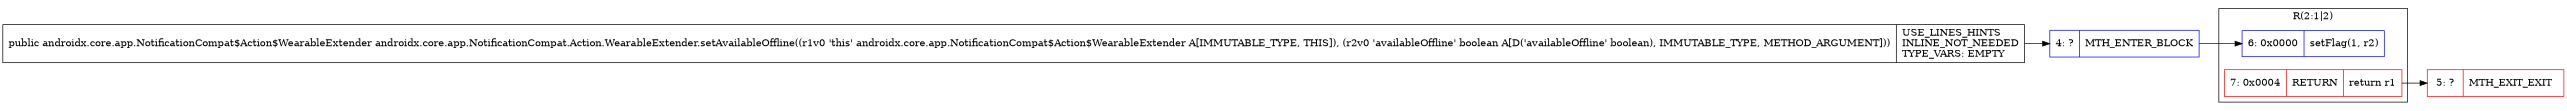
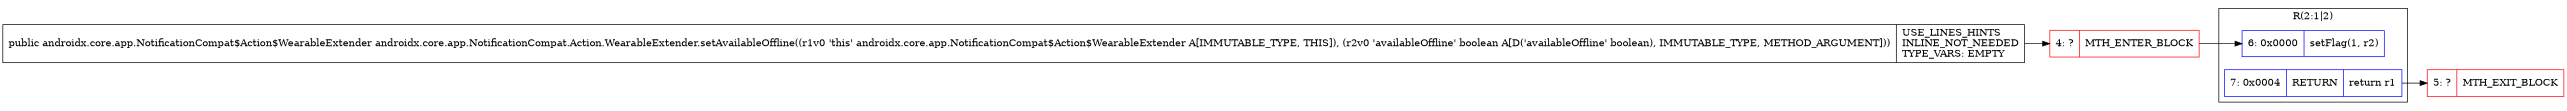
node "4: ?": color blue -> red
node "7: 0x0004": color red -> blue
node "5: ?": text "MTH_EXIT_EXIT" -> "MTH_EXIT_BLOCK"
